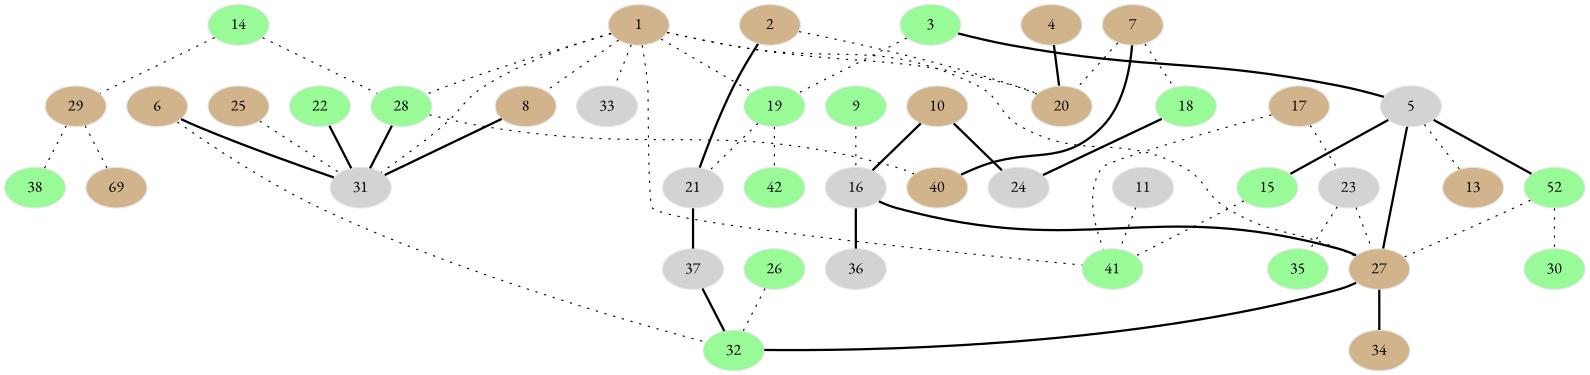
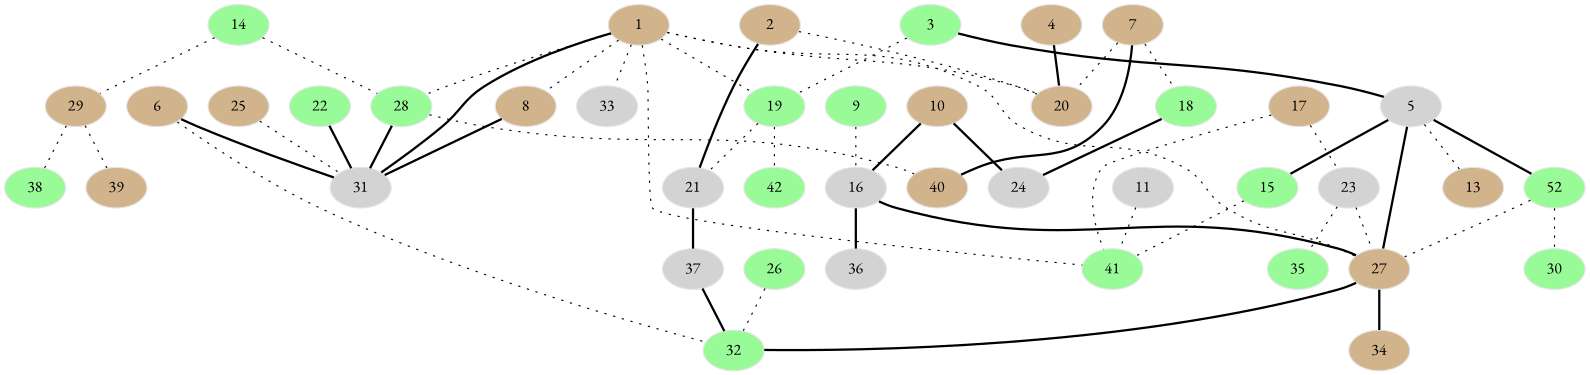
edge "1" -- "31": style dotted -> bold
node "69": label "69" -> "39"
